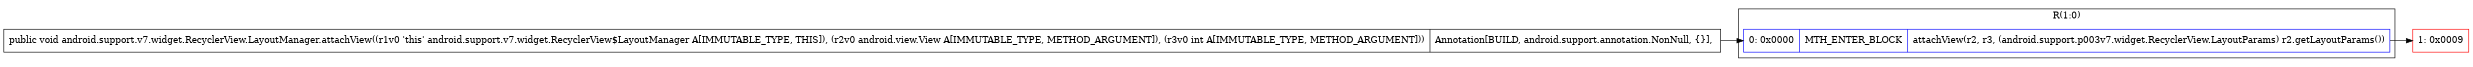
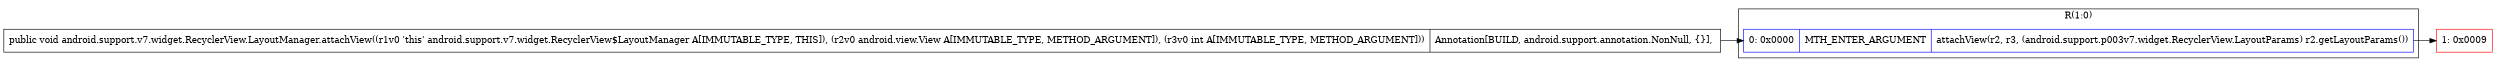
node "0: 0x0000": text "MTH_ENTER_BLOCK" -> "MTH_ENTER_ARGUMENT"
